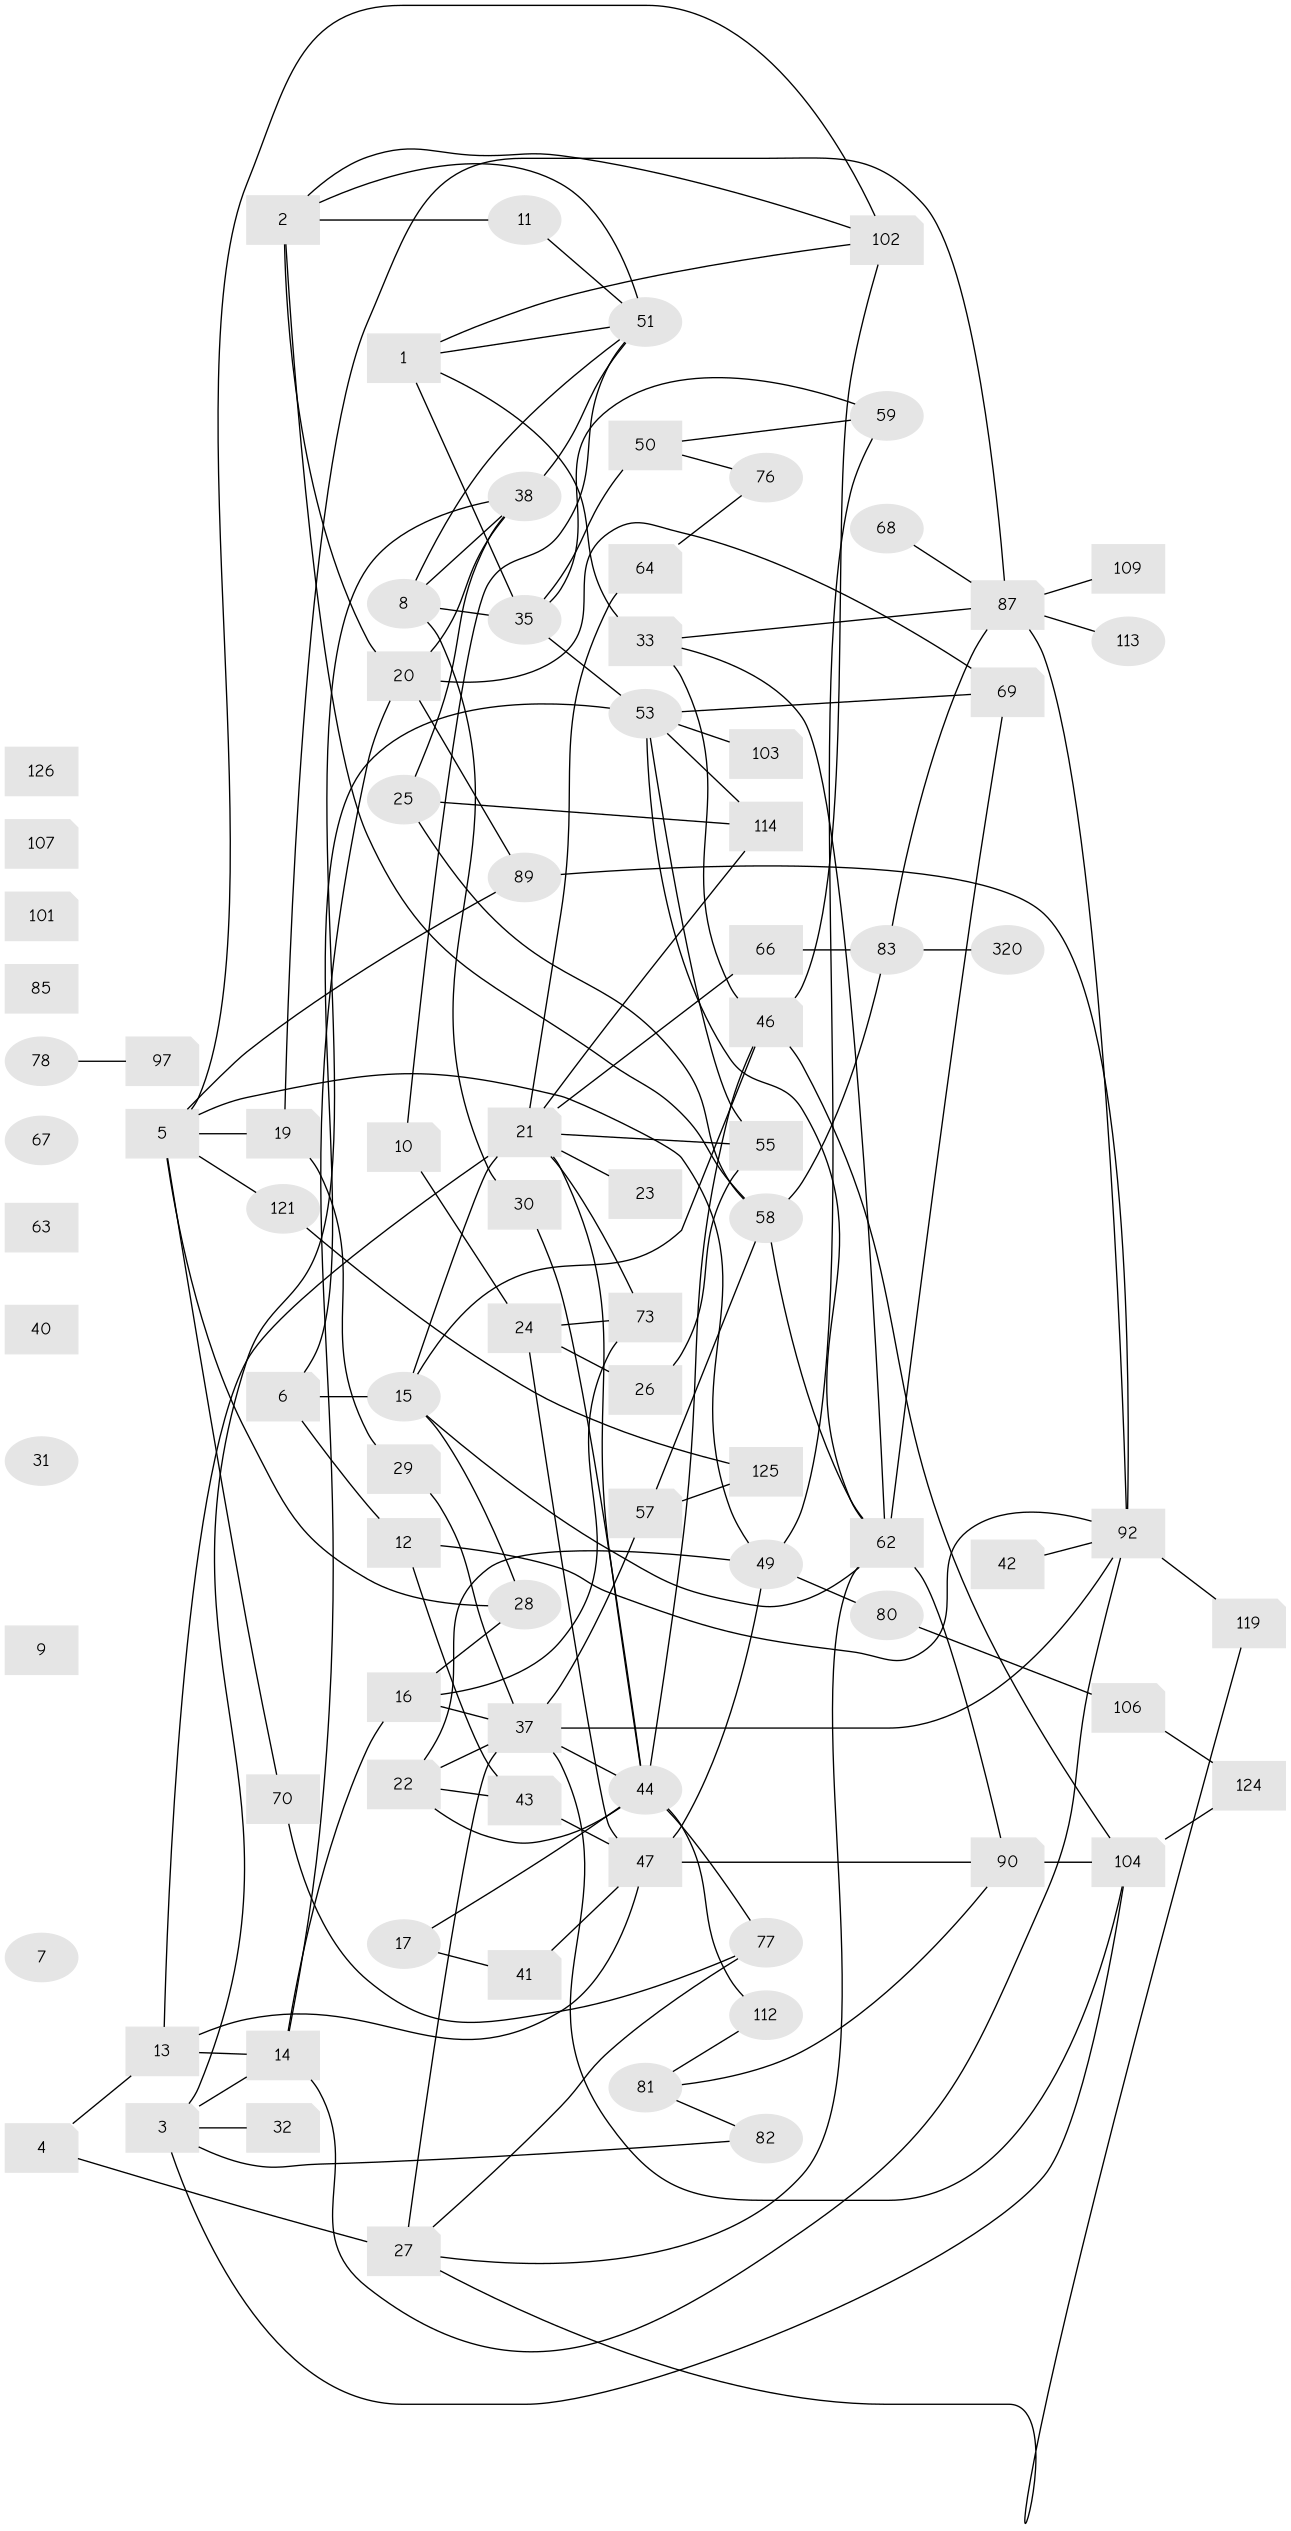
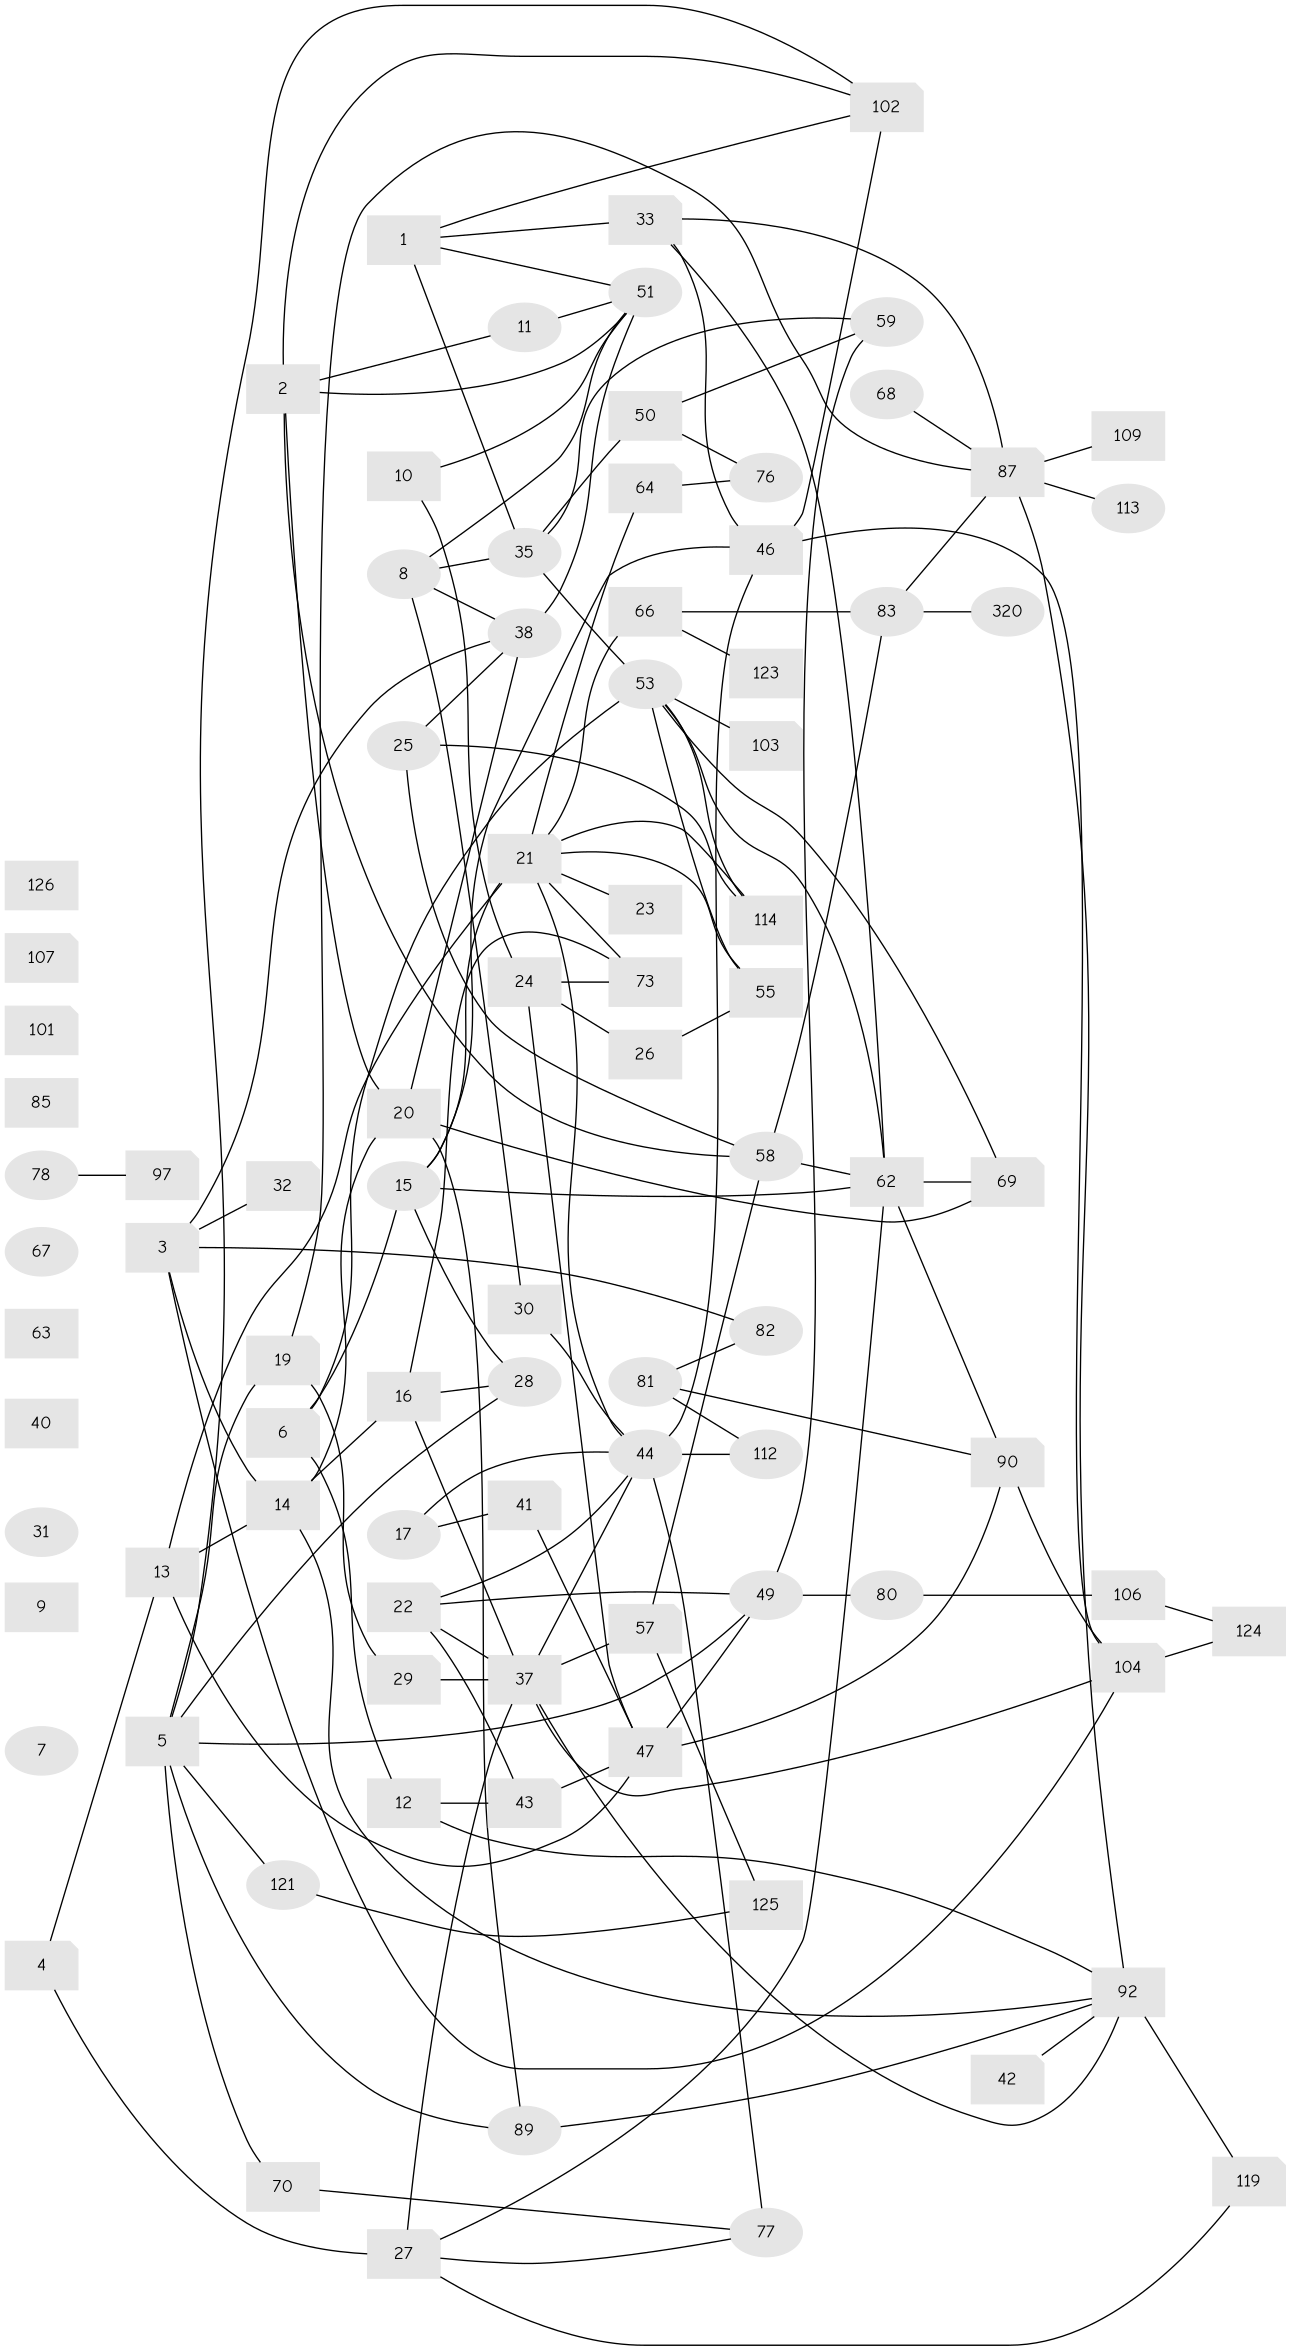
node "123": added
